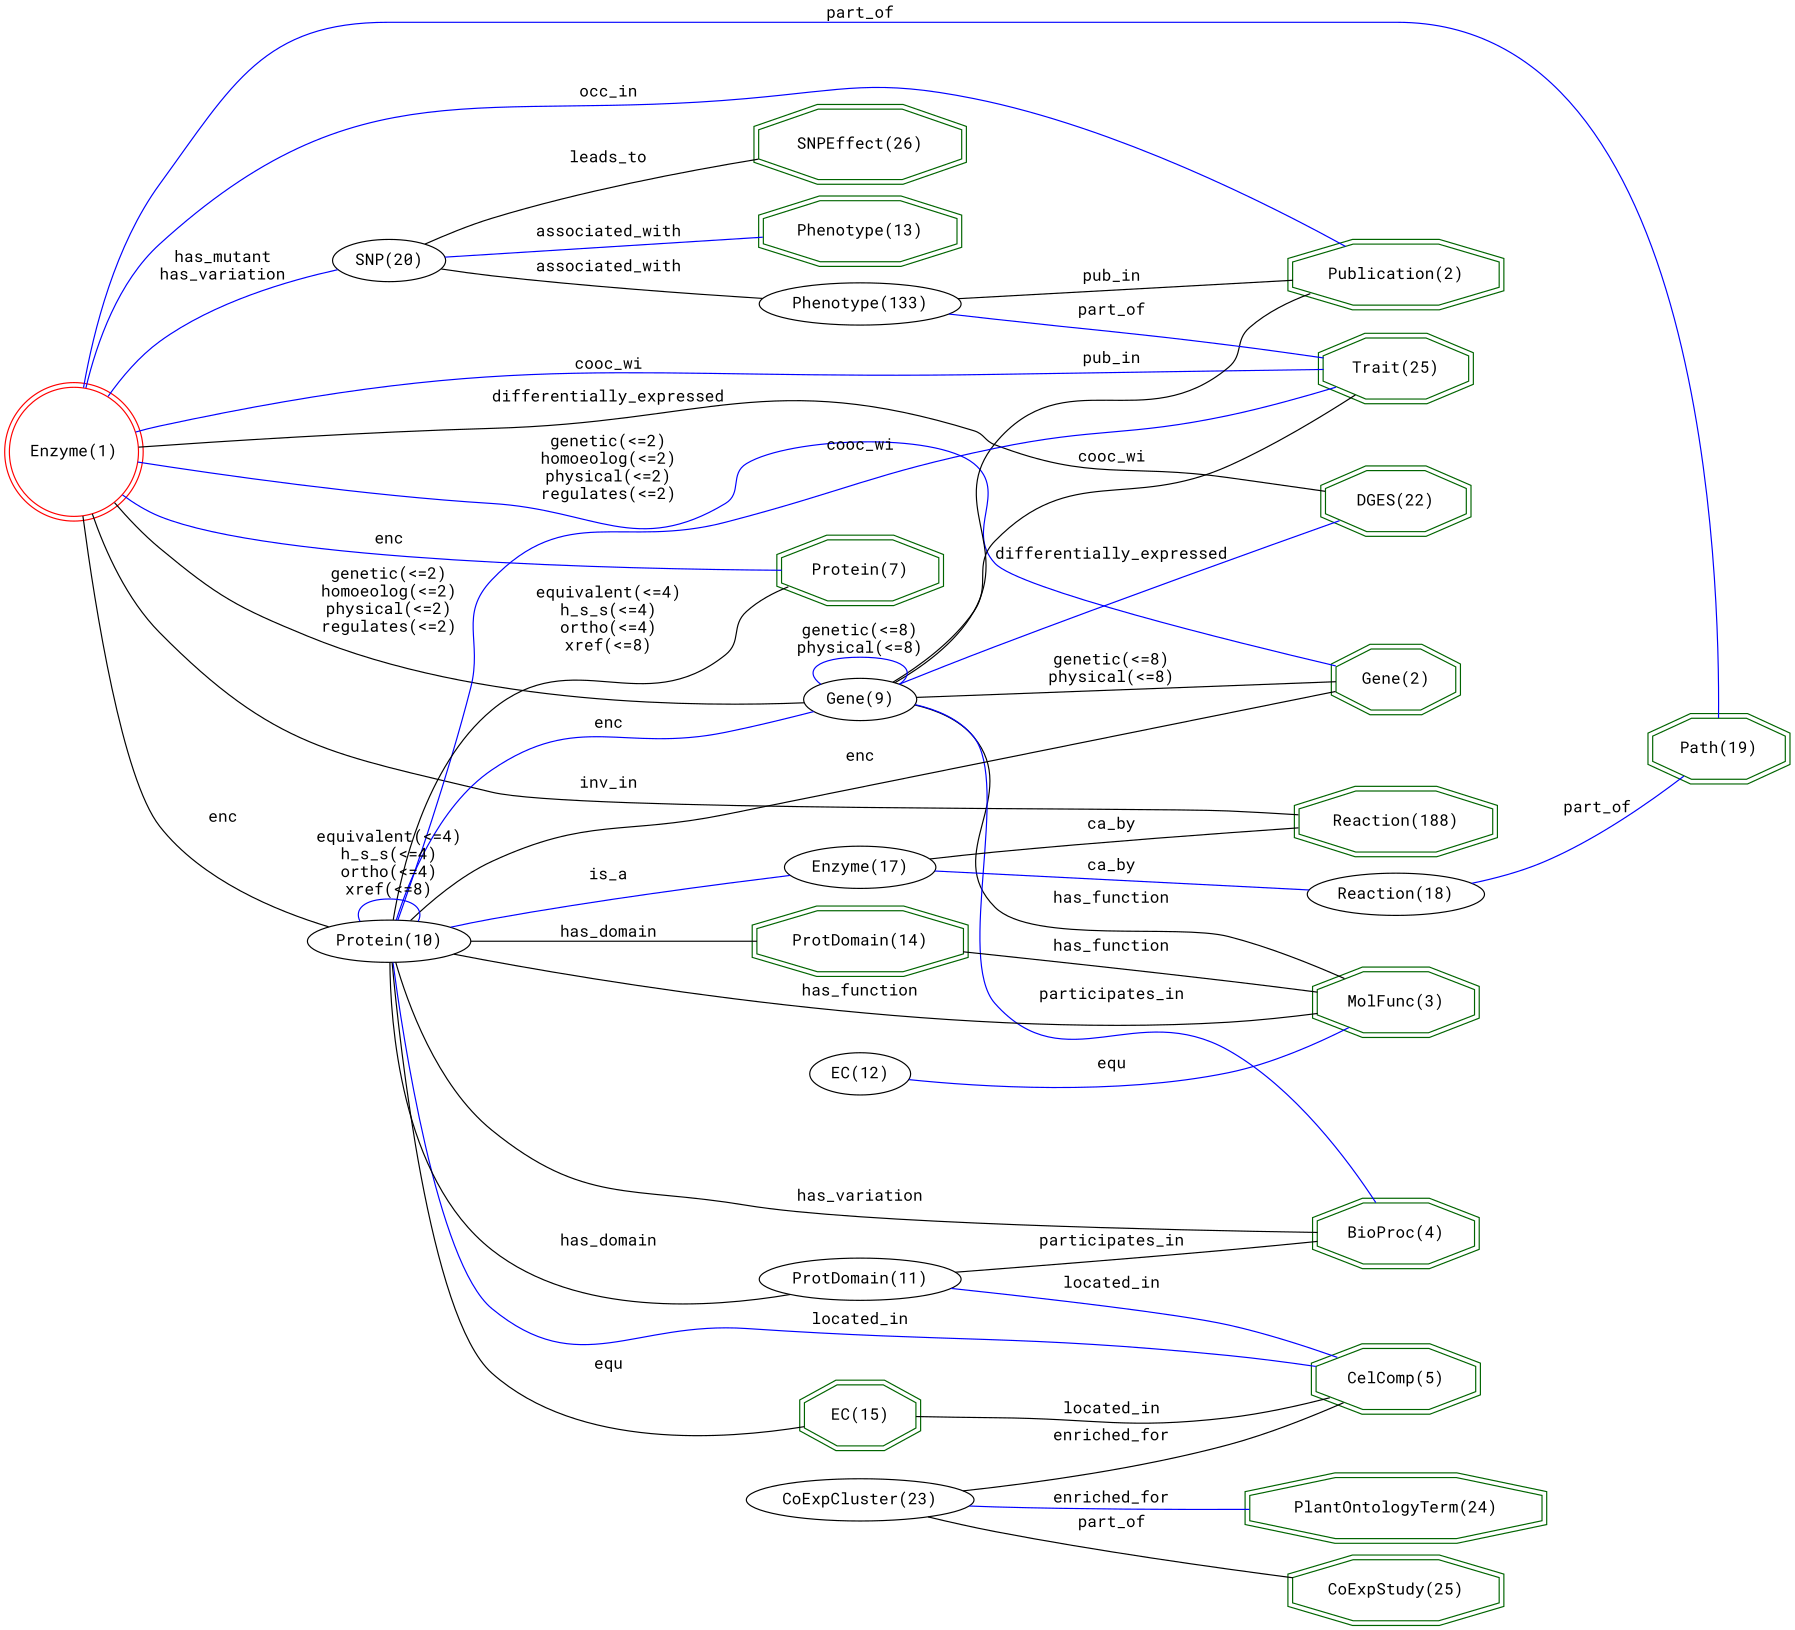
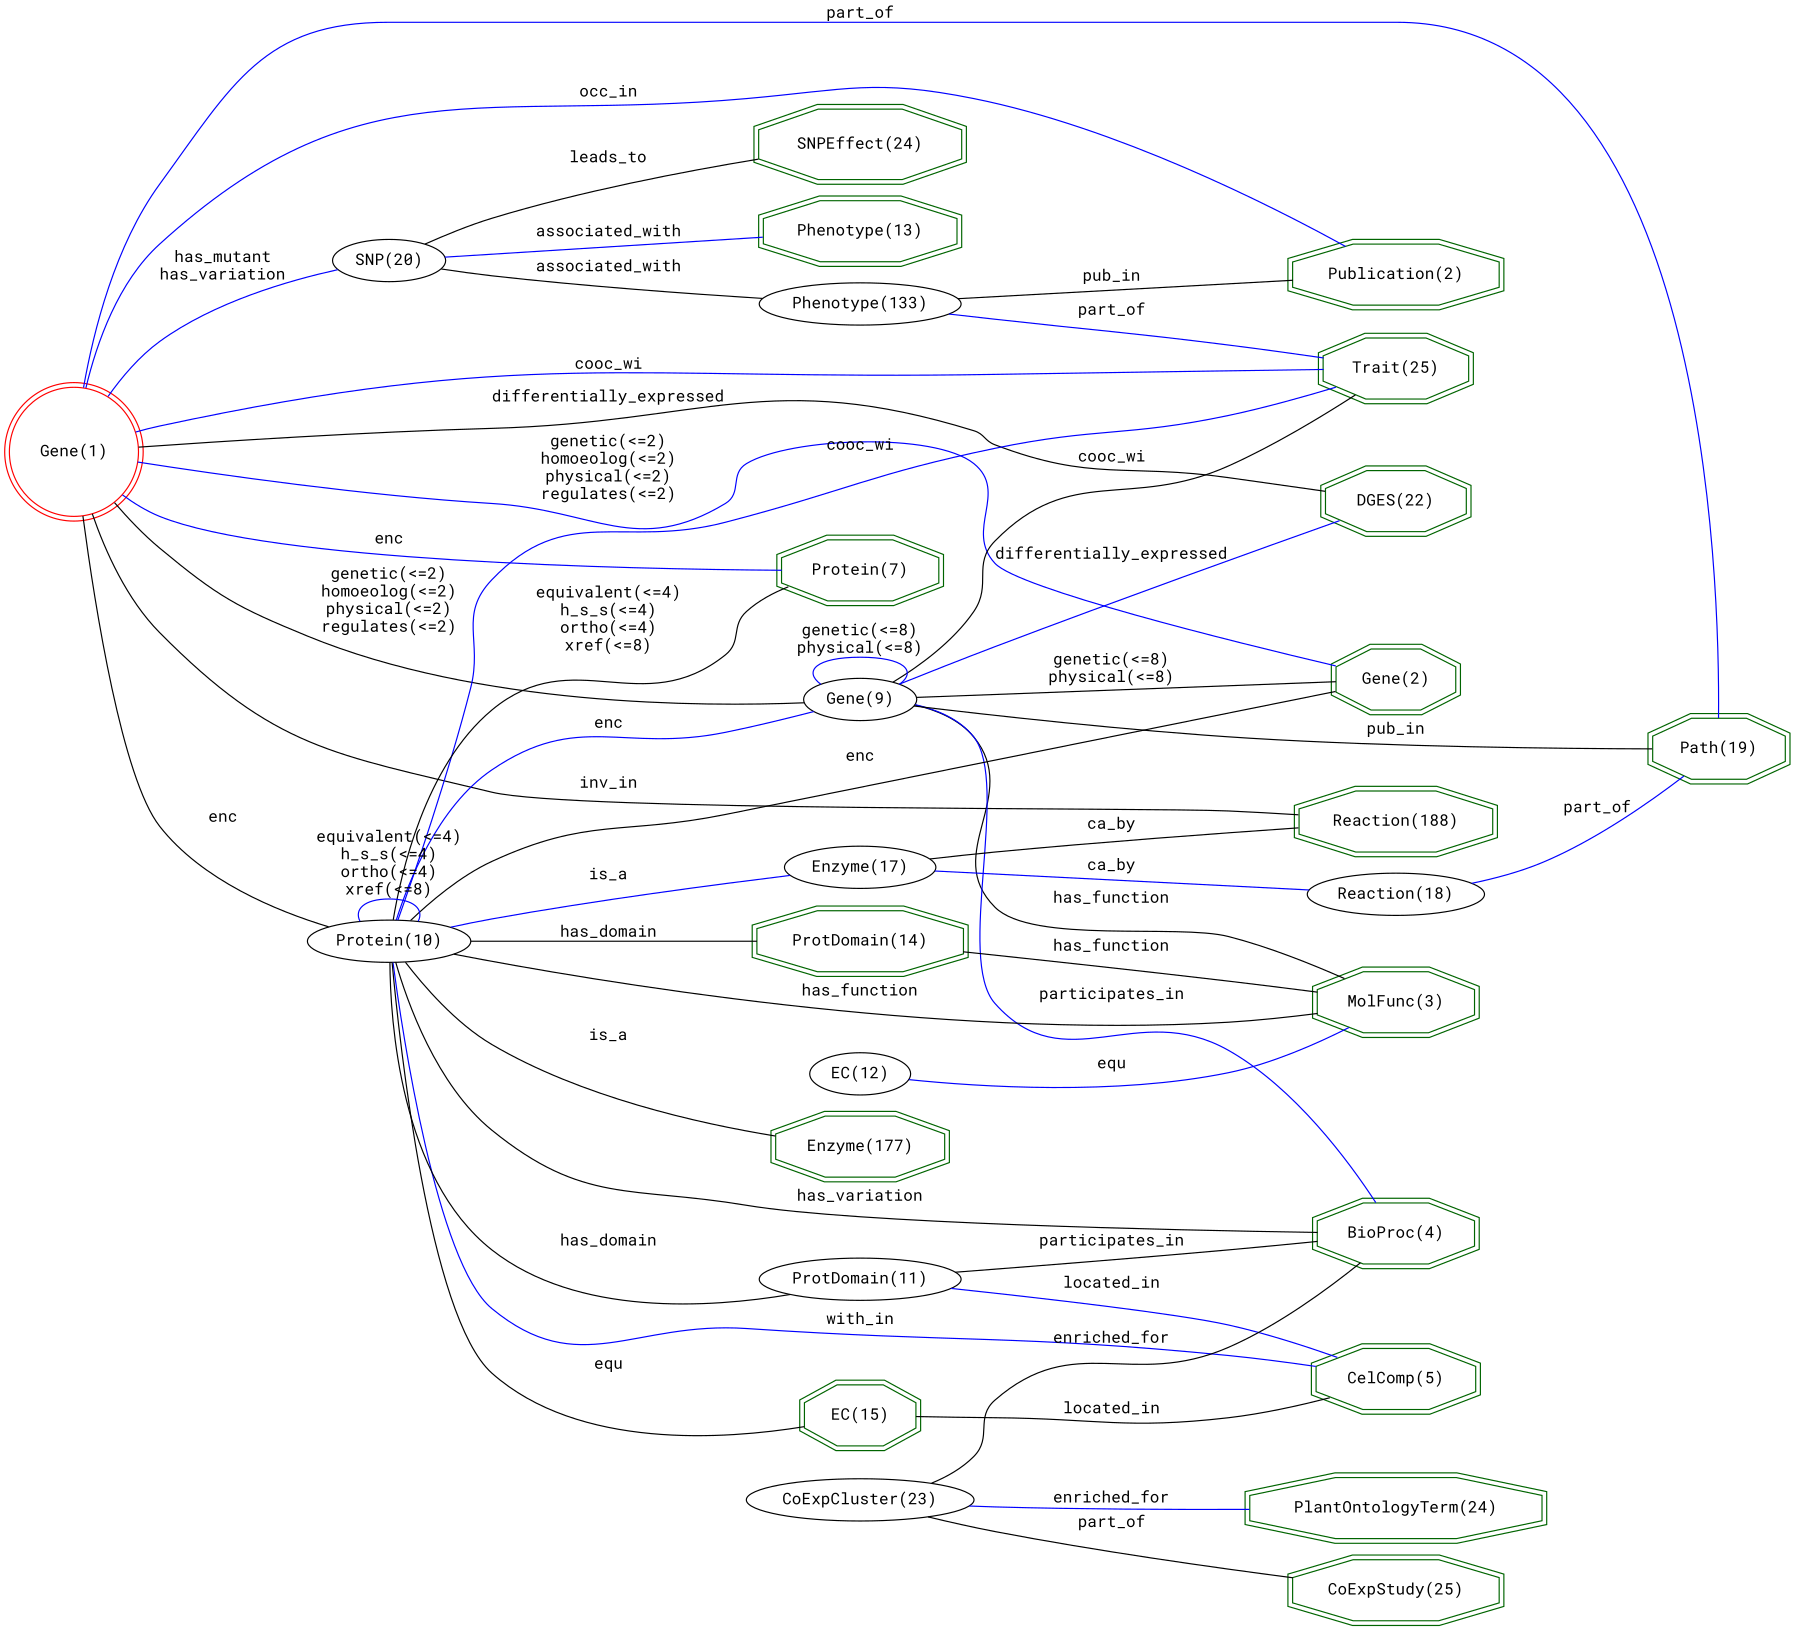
node "SNPEffect(26)": label "SNPEffect(26)" -> "SNPEffect(24)"
edge "Publication(2)" -- "Gene(9)": now "Path(19)" -- "Gene(9)"
node "Enzyme(1)": label "Enzyme(1)" -> "Gene(1)"
node "Enzyme(177)": added
edge "Protein(10)" -- "CelComp(5)": label "located_in" -> "with_in"
edge "CelComp(5)" -- "CoExpCluster(23)": now "BioProc(4)" -- "CoExpCluster(23)"
